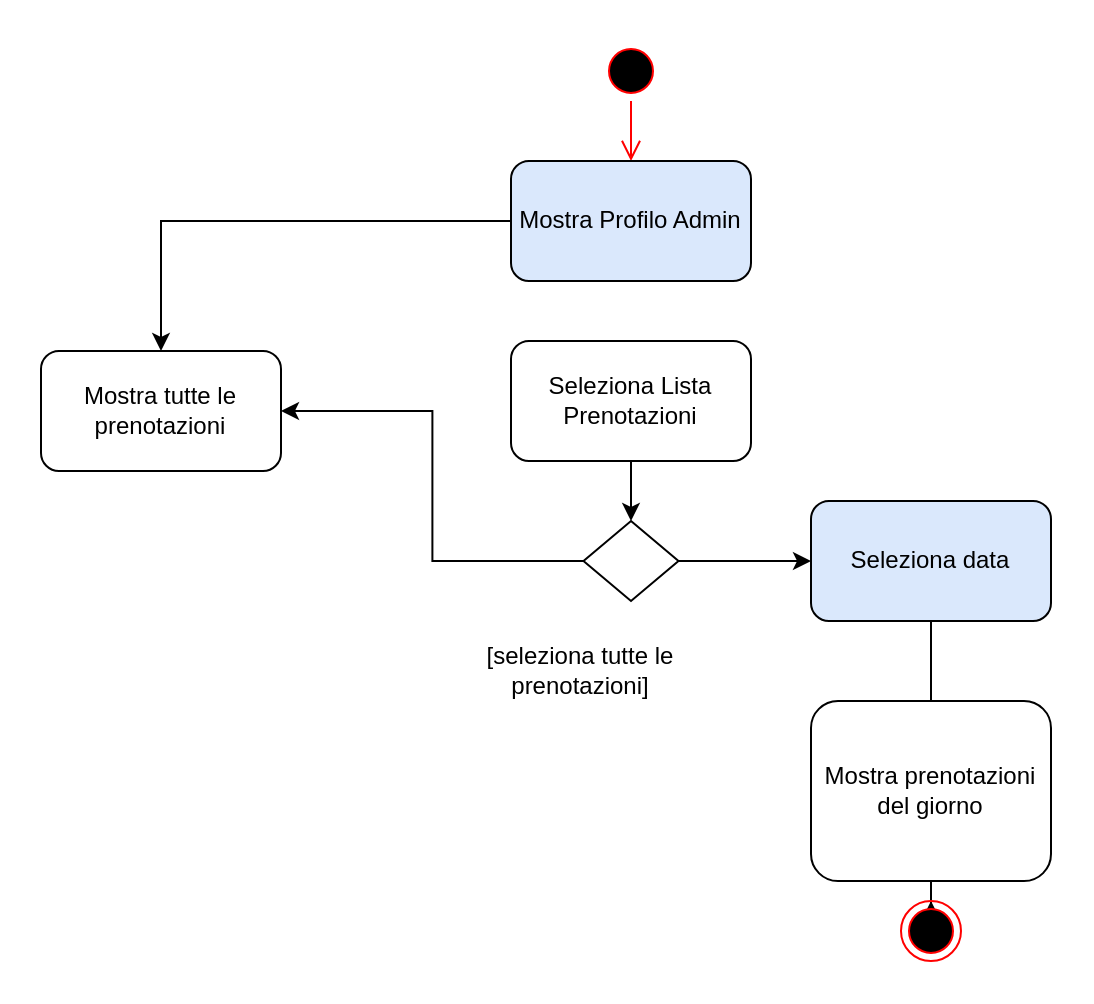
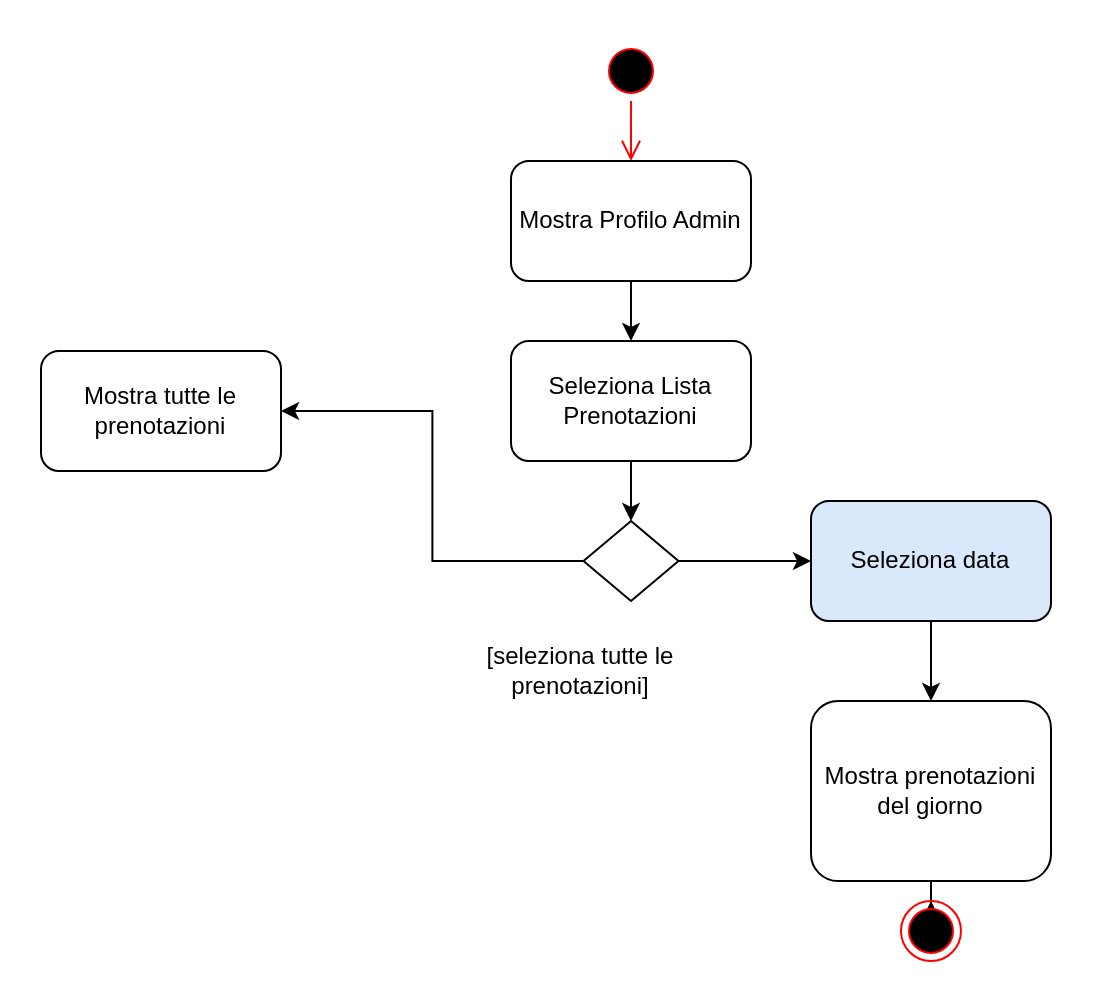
edge "Mostra Profilo Admin" -> "Mostra tutte le prenotazioni": now "Mostra Profilo Admin" -> "Seleziona Lista Prenotazioni"
node "Mostra Profilo Admin": fillcolor #dae8fc -> #ffffff
edge "Seleziona data" -- "Mostra prenotazioni del giorno": arrowhead none -> classic
